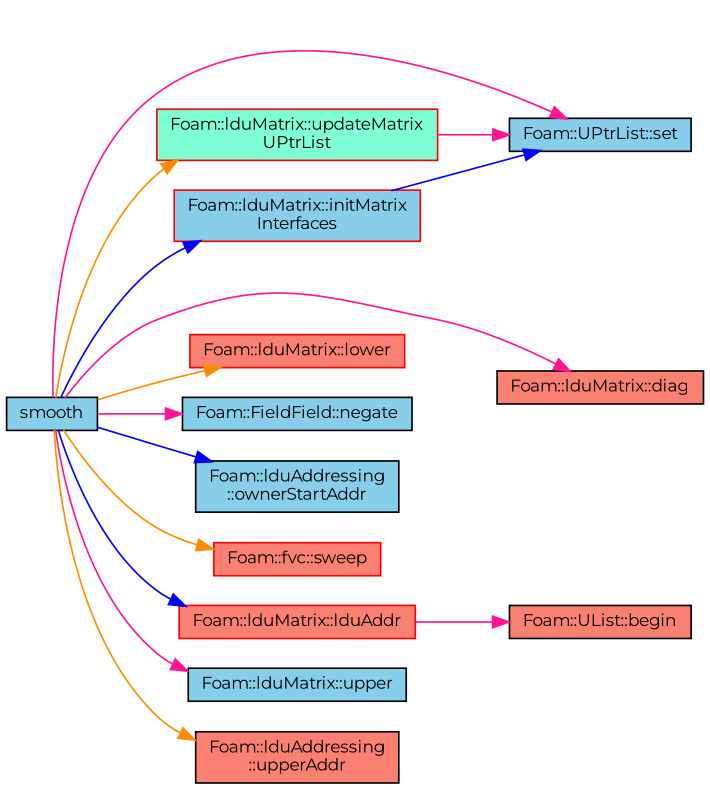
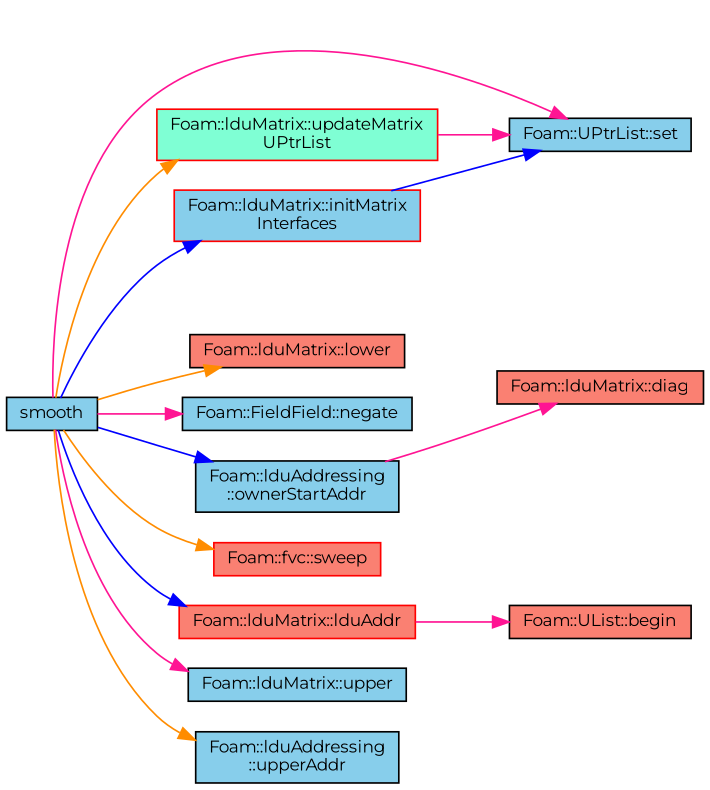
edge "smooth" -> "Foam::lduMatrix::diag": now "Foam::lduAddressing ::ownerStartAddr" -> "Foam::lduMatrix::diag"
node "Foam::lduMatrix::lower": color red -> black
node "Foam::lduAddressing ::upperAddr": fillcolor salmon -> skyblue
